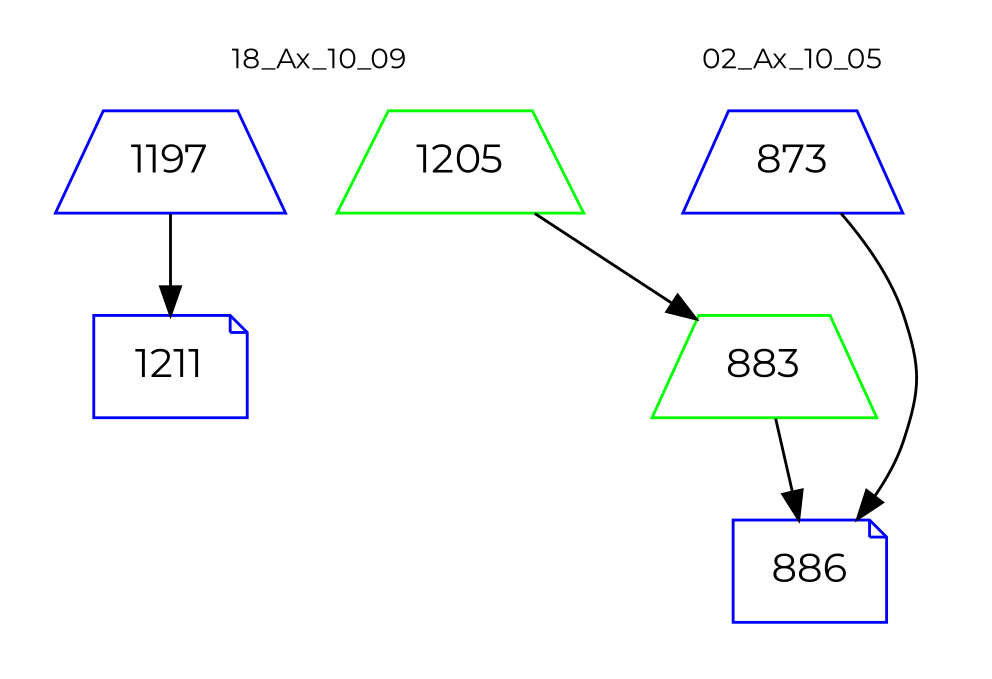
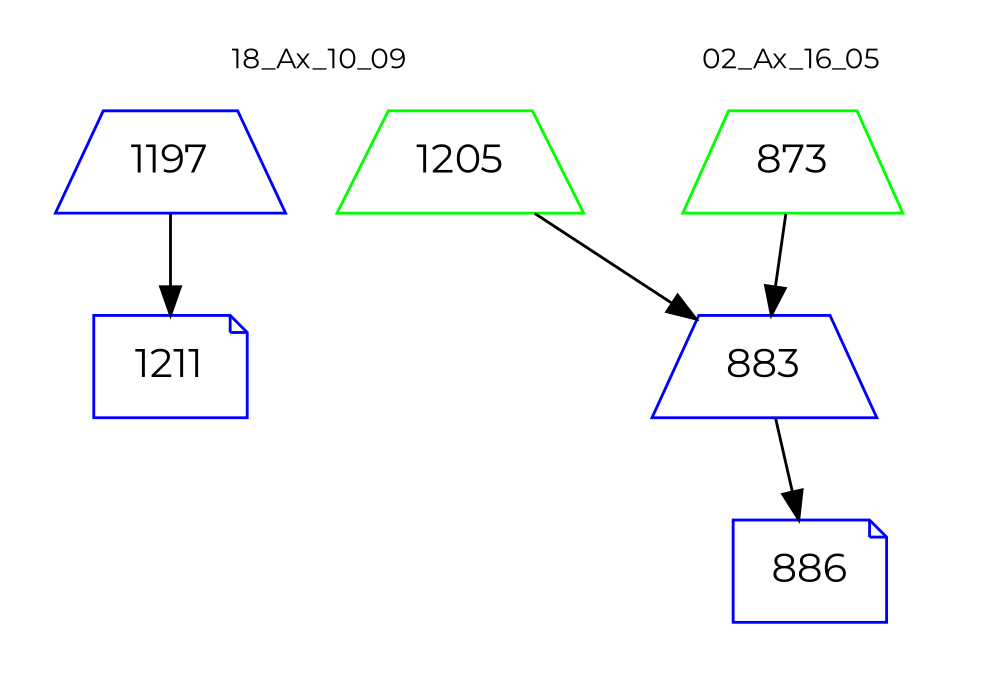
cluster "02_Ax_10_05": label "02_Ax_10_05" -> "02_Ax_16_05"
node "873": color blue -> green
edge "873" -> "886": now "873" -> "883"
node "883": color green -> blue
